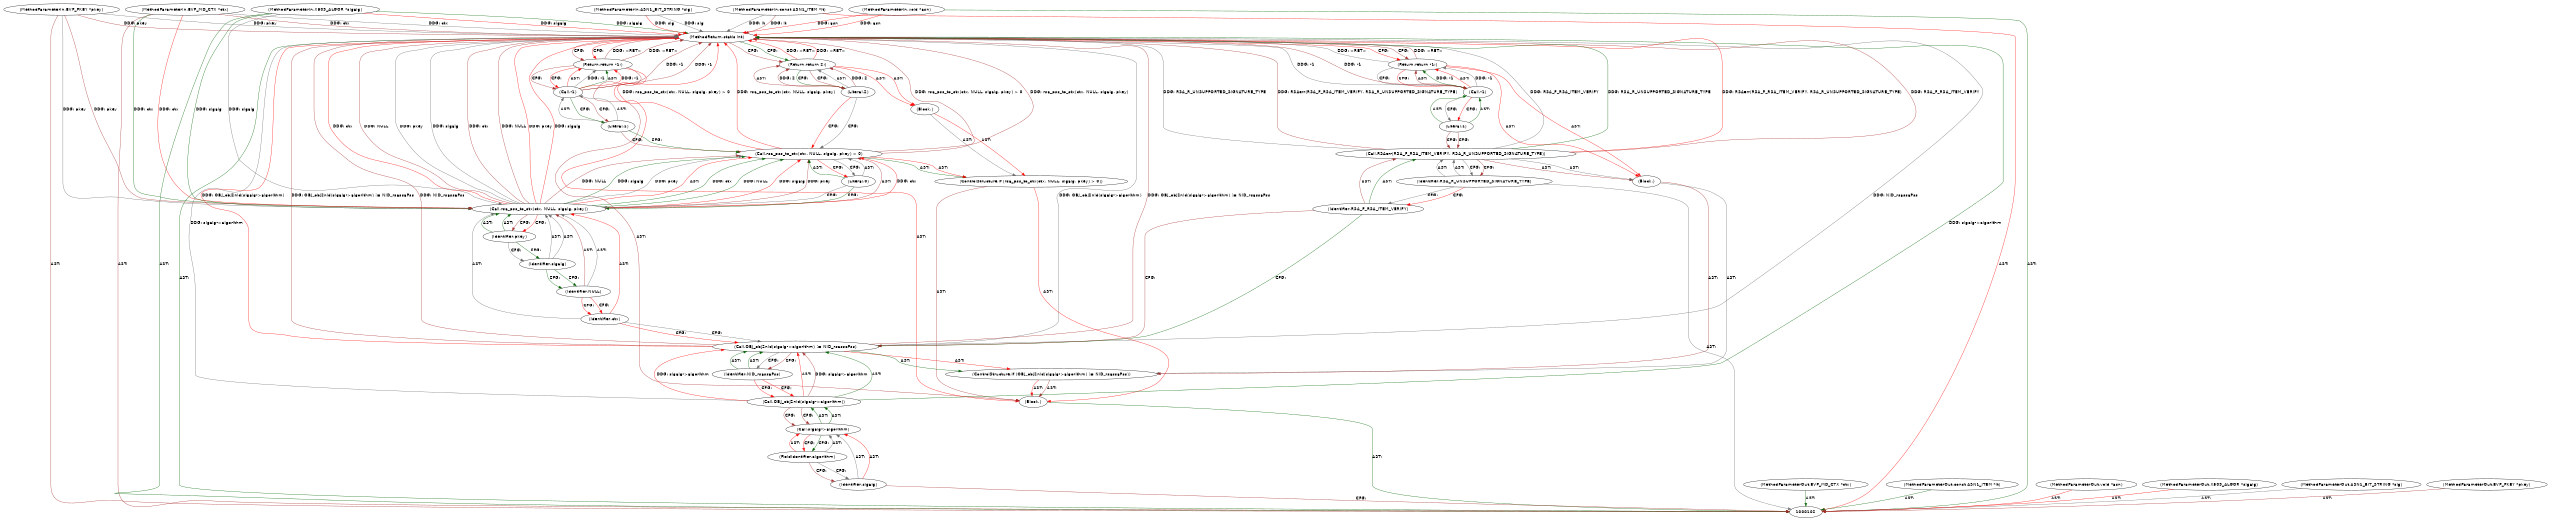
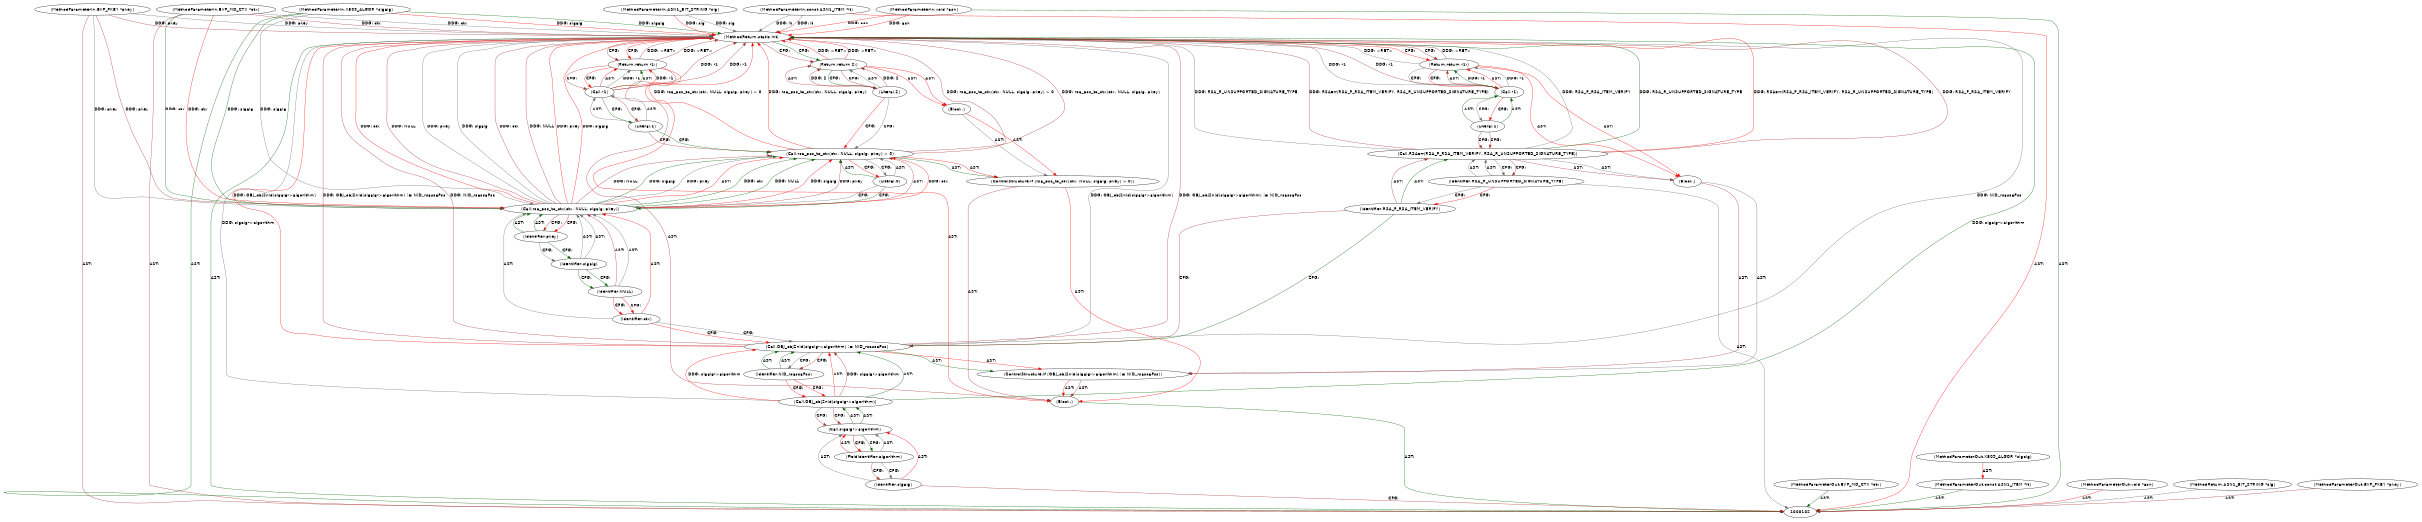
node "(MethodParameterOut,ASN1_BIT_STRING *sig)": label "(MethodParameterOut,ASN1_BIT_STRING *sig)" -> "(MethodReturn,ASN1_BIT_STRING *sig)"
edge "(MethodParameterOut,X509_ALGOR *sigalg)" -> "1000102": now "(MethodParameterOut,X509_ALGOR *sigalg)" -> "(MethodParameterOut,const ASN1_ITEM *it)"
